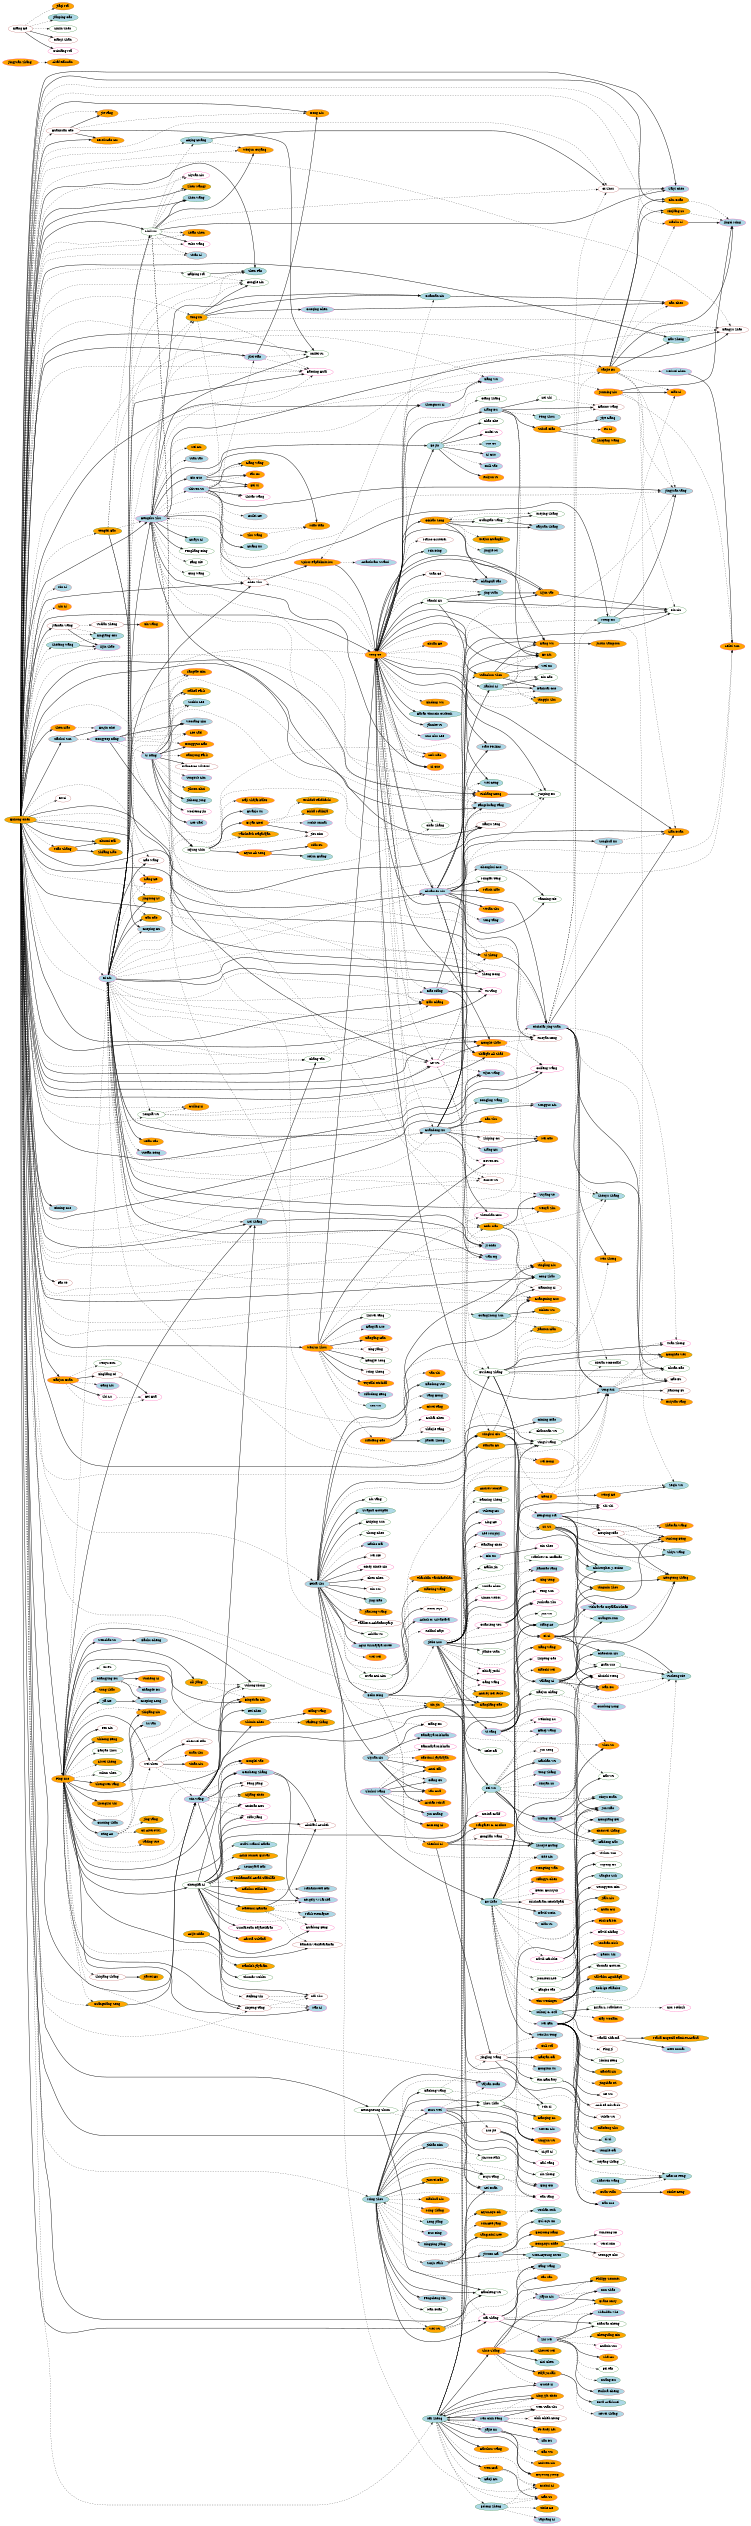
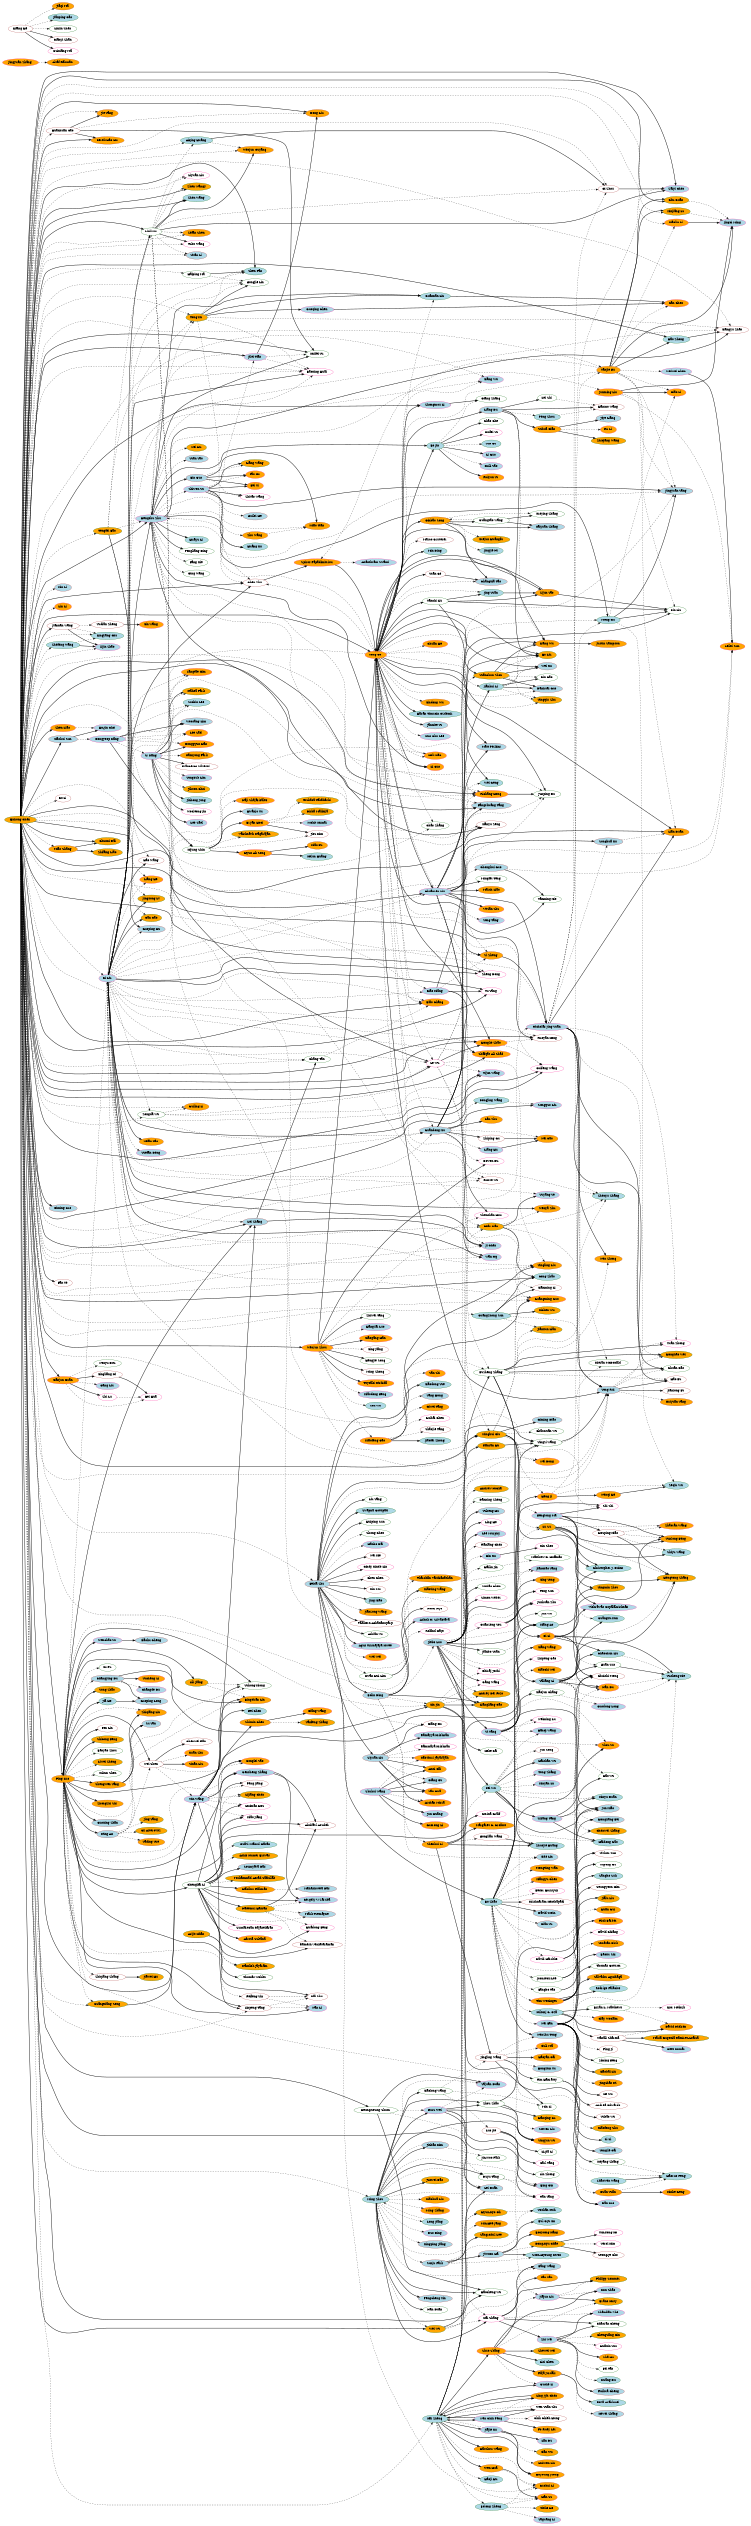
edge "Zhongmou Li" -> "Xiang Wu": now "Zhongmou Li" -> "Qiang Zhang"
edge "Ping Luo" -> "Yading Yue": now "Ning An" -> "Yading Yue"
node "David Nielsen": added
